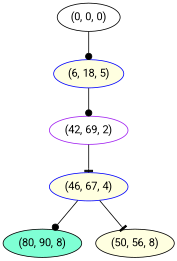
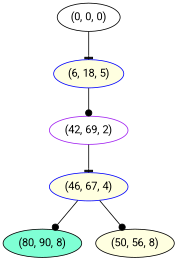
edge "(0, 0, 0)" -> "(6, 18, 5)": arrowhead dot -> tee
edge "(46, 67, 4)" -> "(50, 56, 8)": arrowhead tee -> dot
